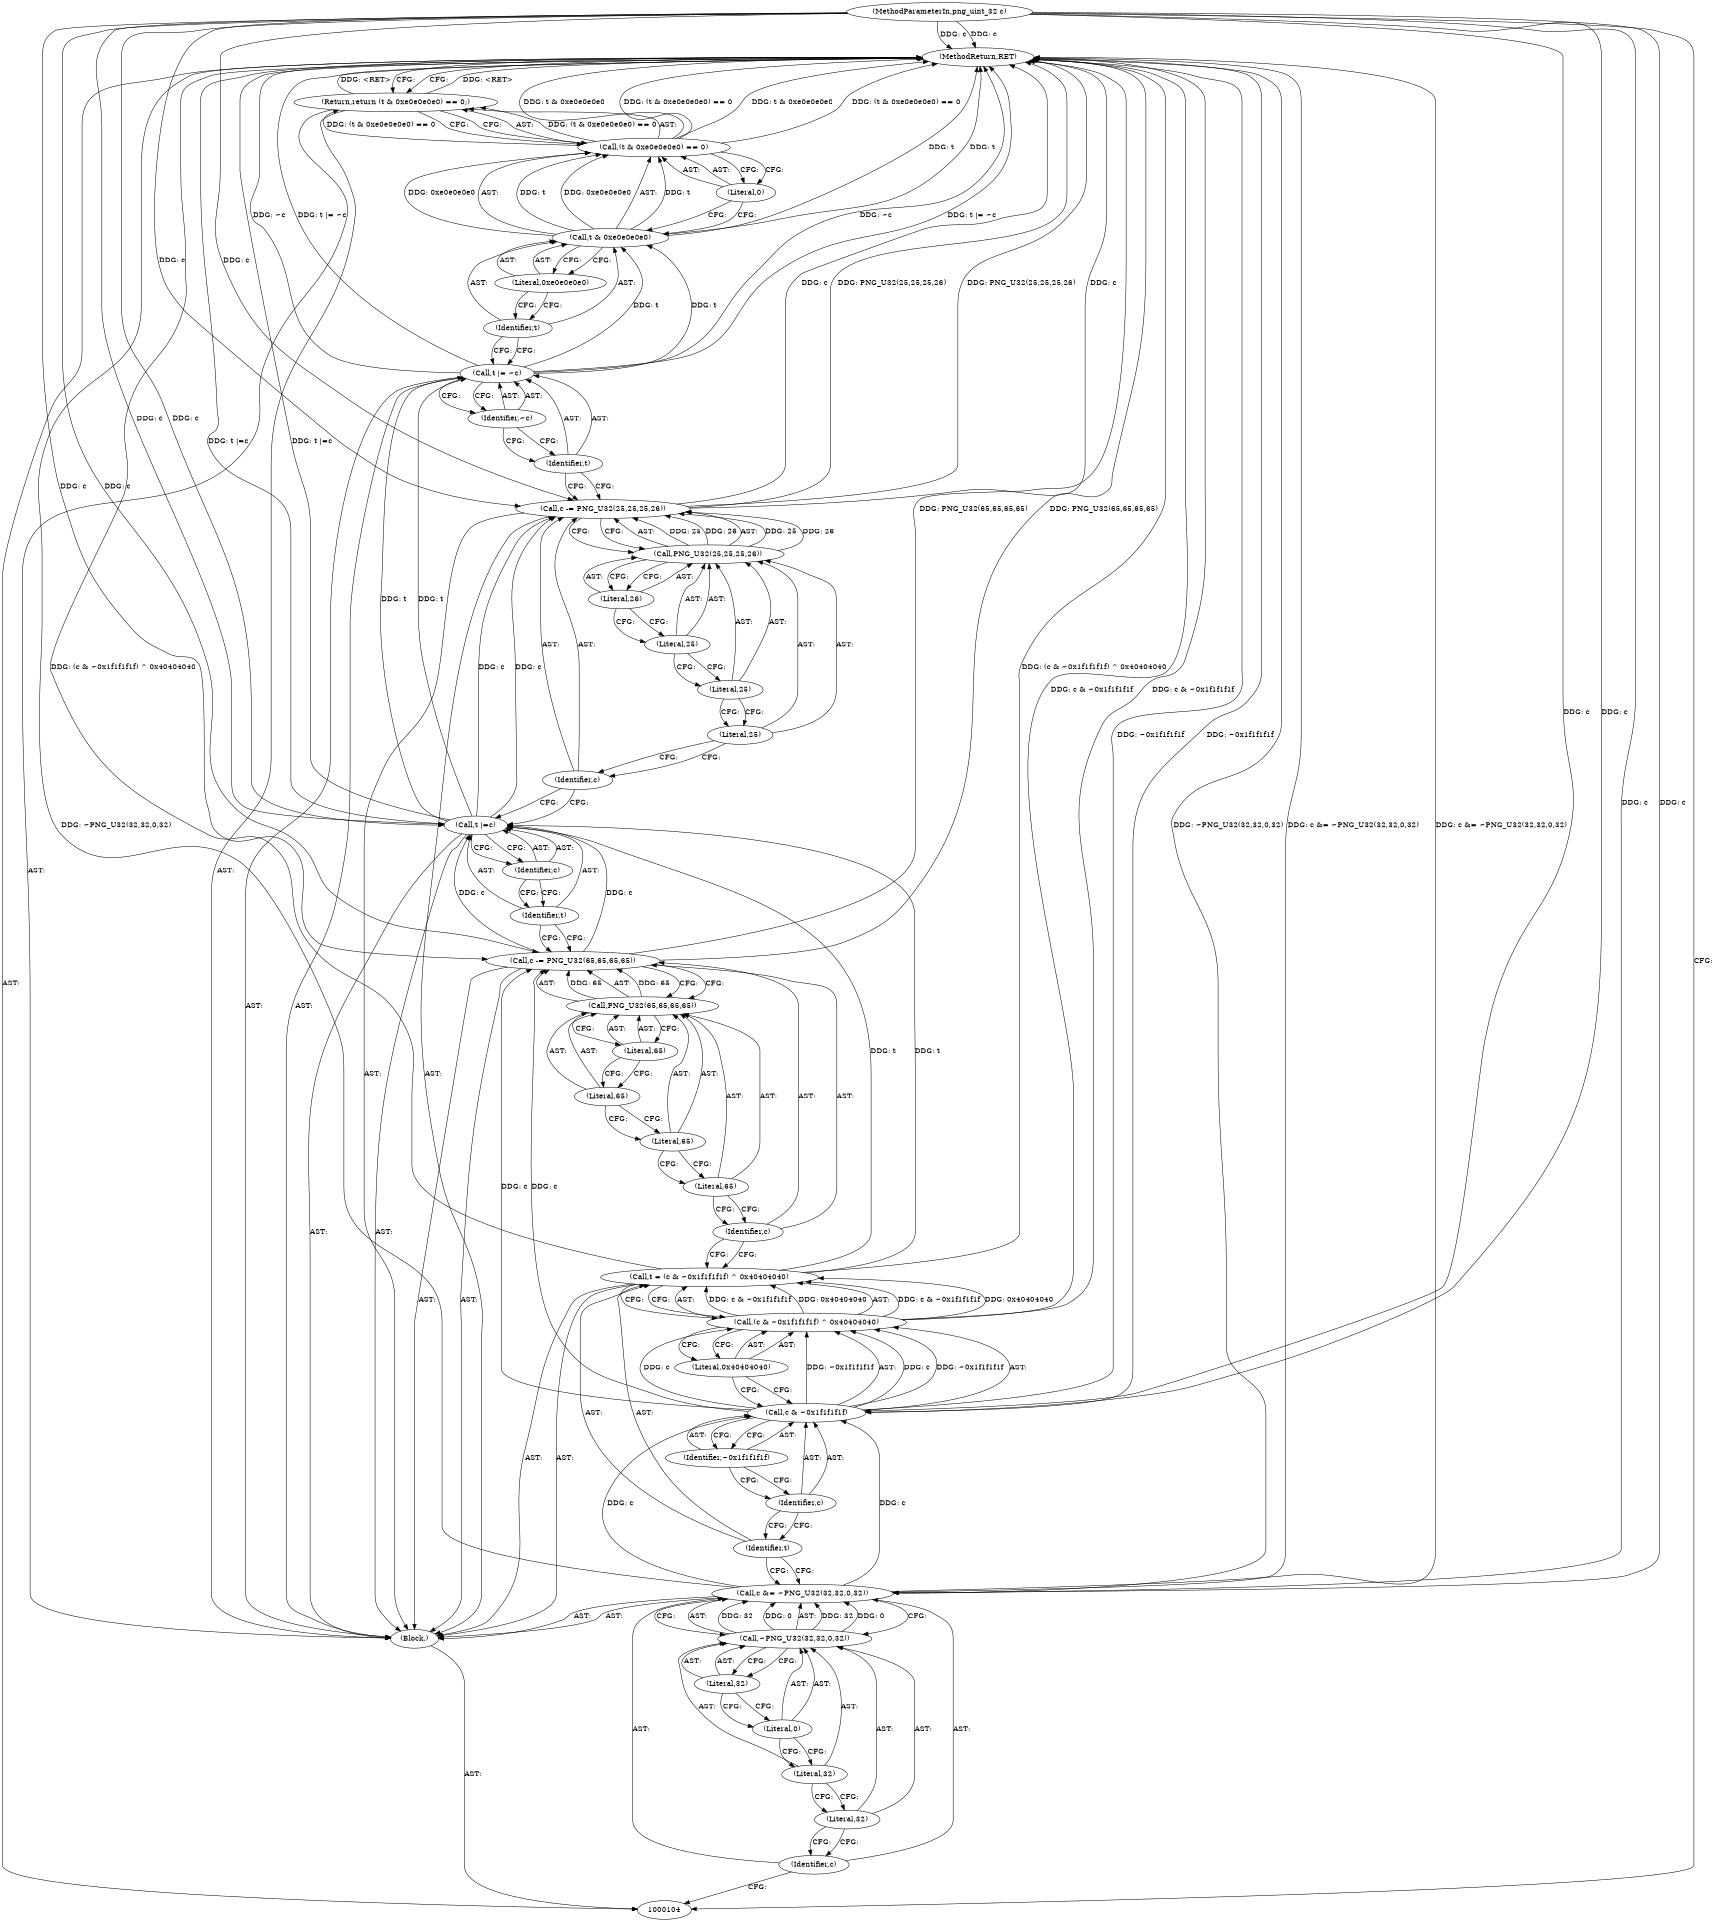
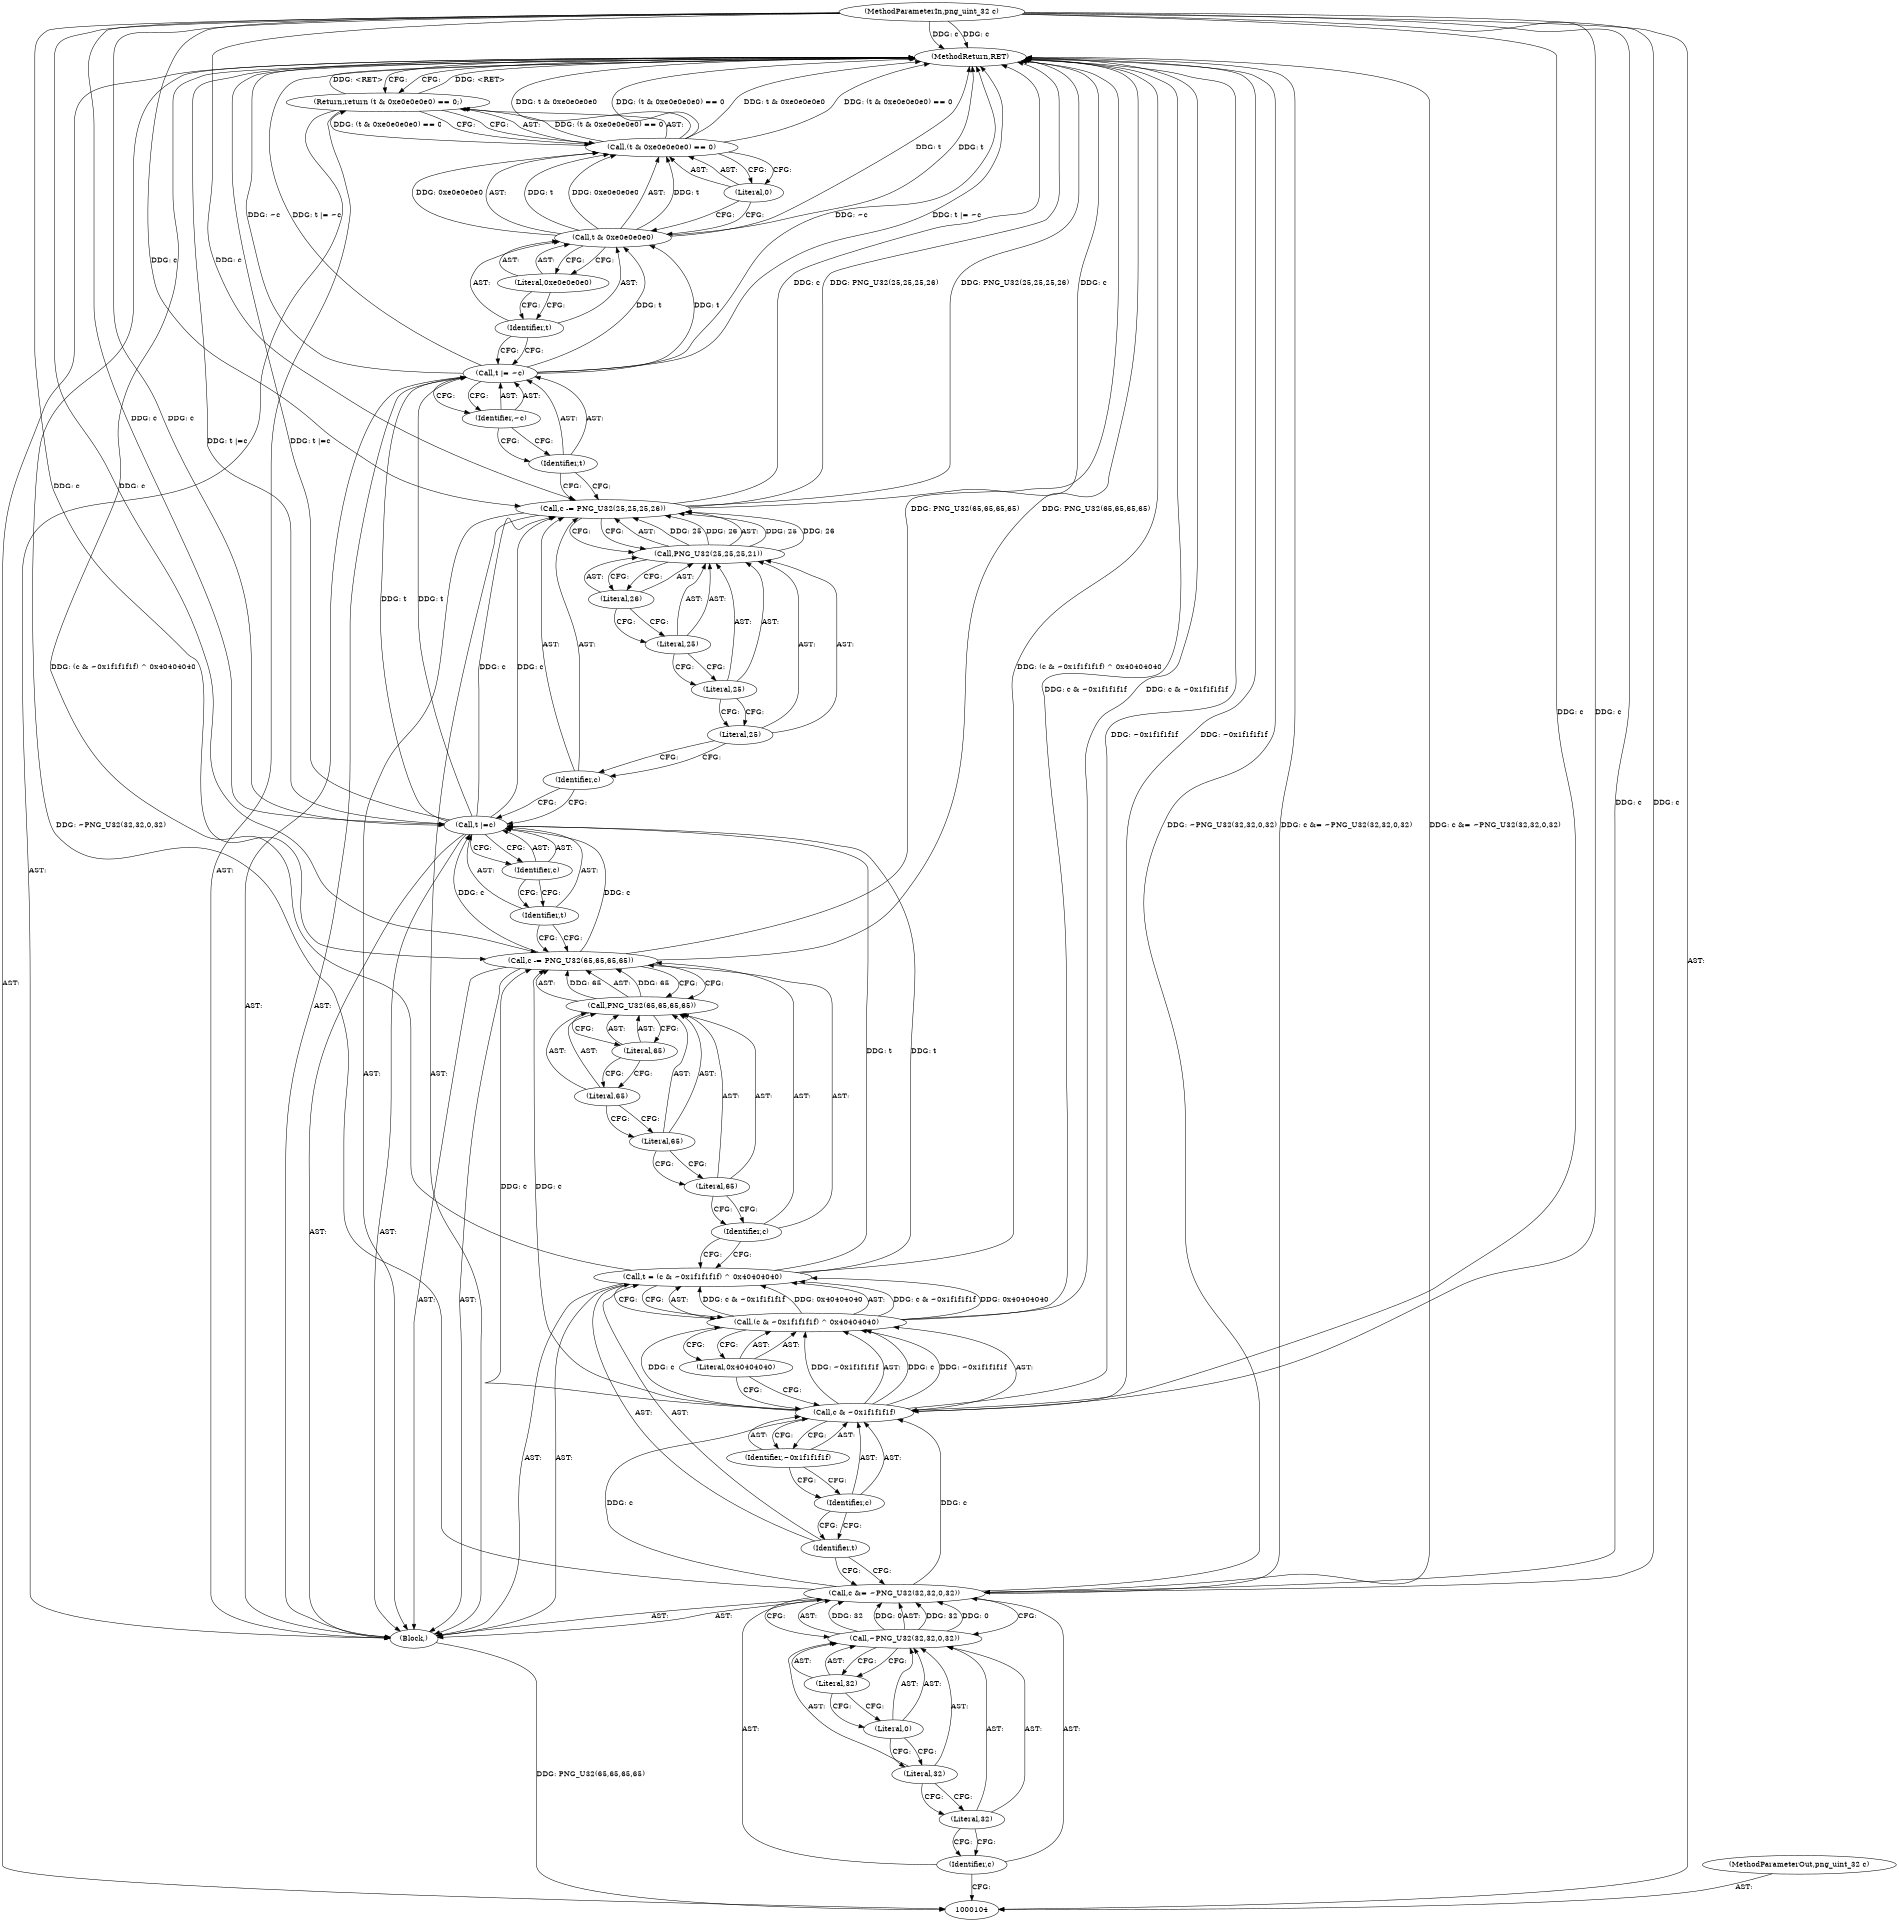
node "(Call,PNG_U32(25,25,25,26))": label "(Call,PNG_U32(25,25,25,26))" -> "(Call,PNG_U32(25,25,25,21))"
edge "(MethodParameterIn,png_uint_32 c)" -> "1000104": label "CFG: " -> "AST: "
edge "(Block,)" -> "1000104": label "AST: " -> "DDG: PNG_U32(65,65,65,65)"
node "(MethodParameterOut,png_uint_32 c)": added
